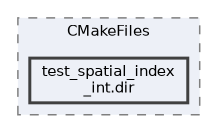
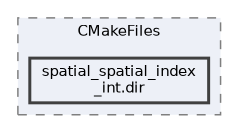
node "test_spatial_index _int.dir": label "test_spatial_index _int.dir" -> "spatial_spatial_index _int.dir"
